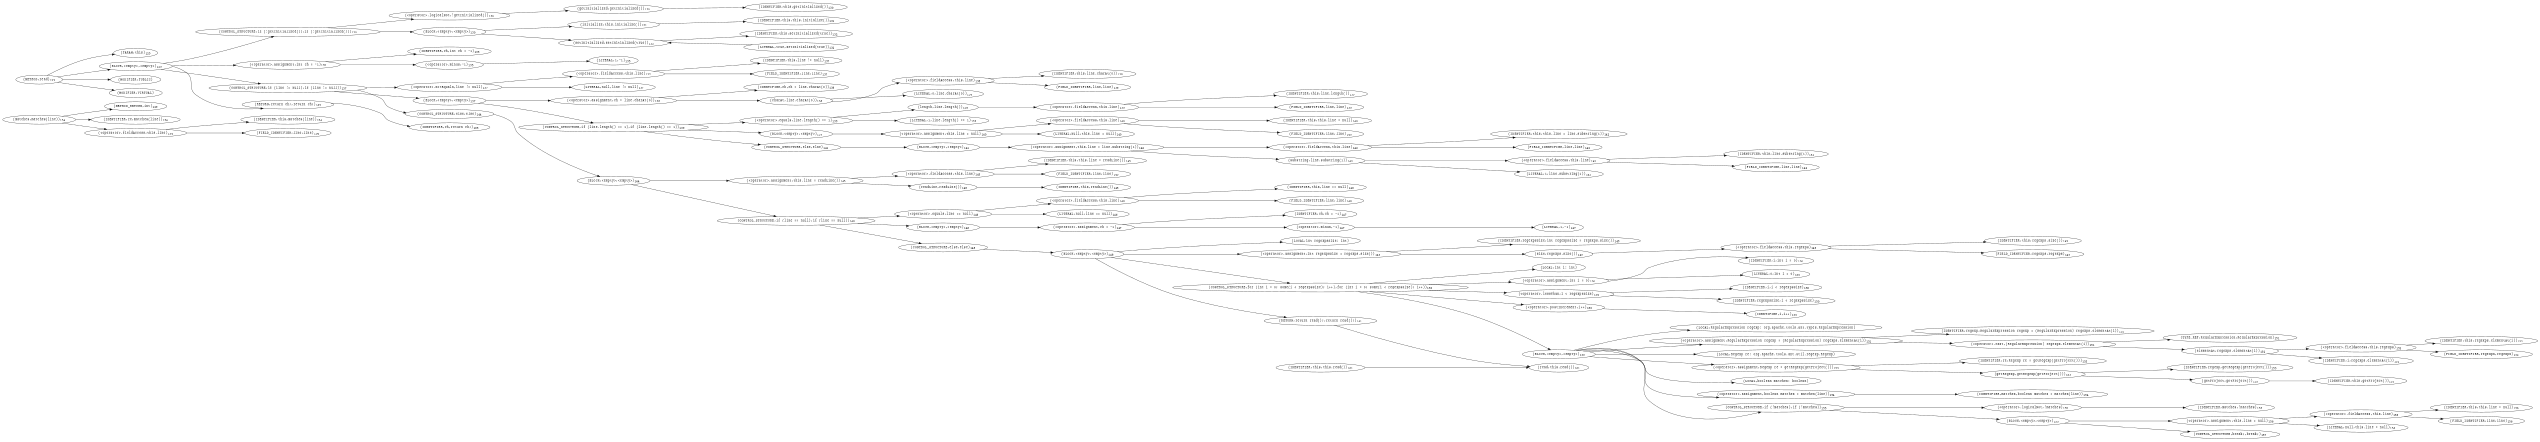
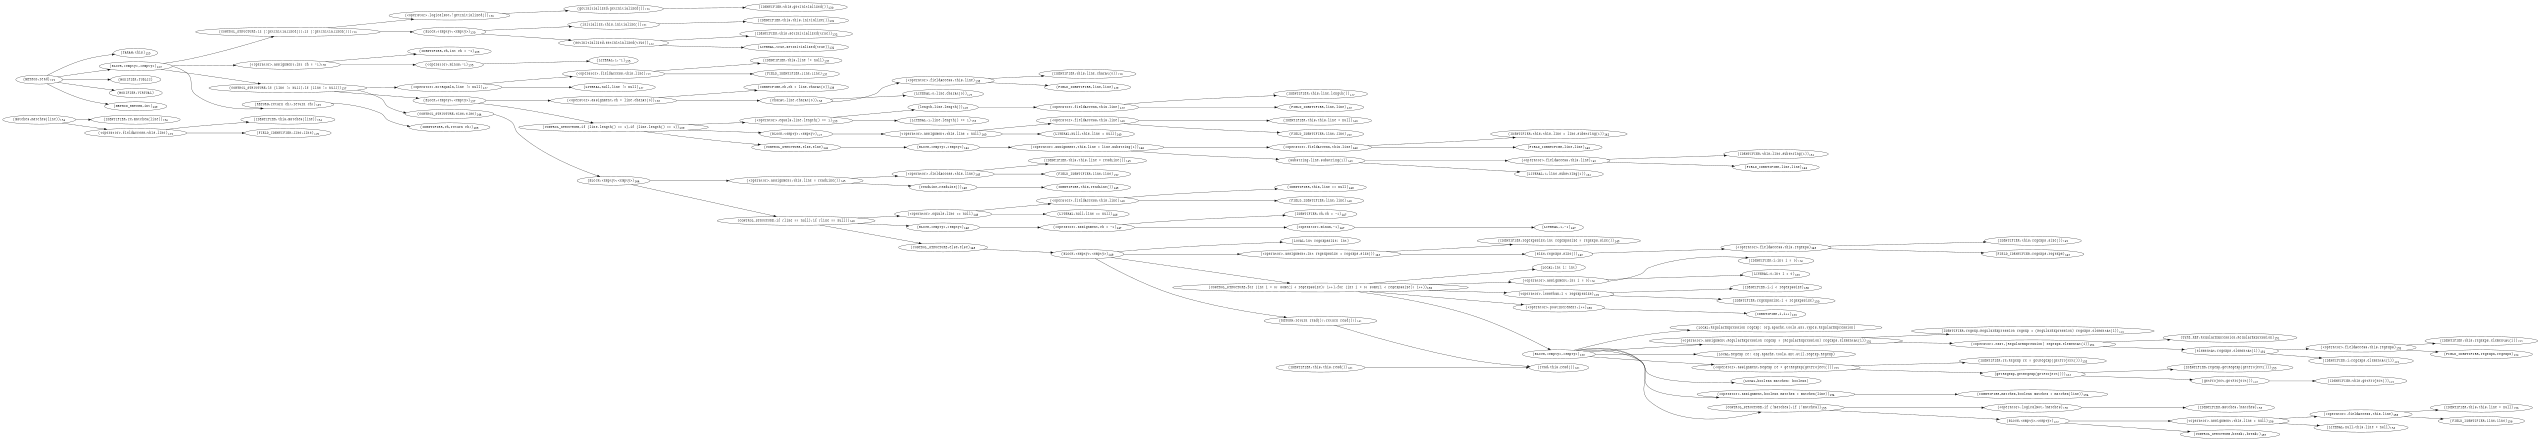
edge "(LITERAL,true,setInitialized(true))" -> "(setInitialized,setInitialized(true))": reversed
edge "(matches,matches(line))" -> "(METHOD_RETURN,int)": now "(METHOD,read)" -> "(METHOD_RETURN,int)"
